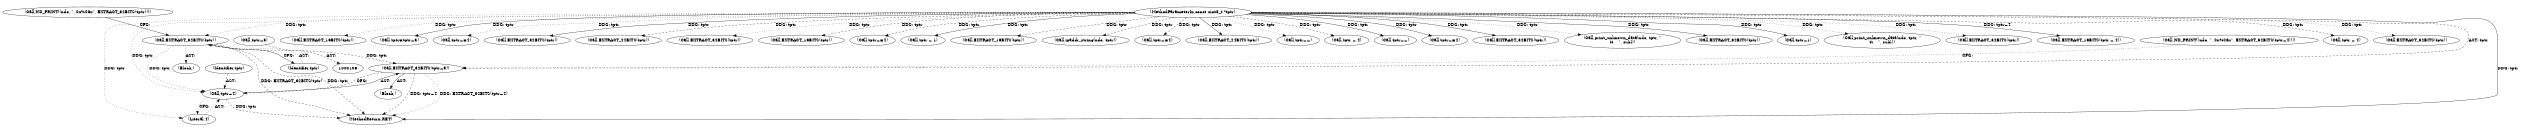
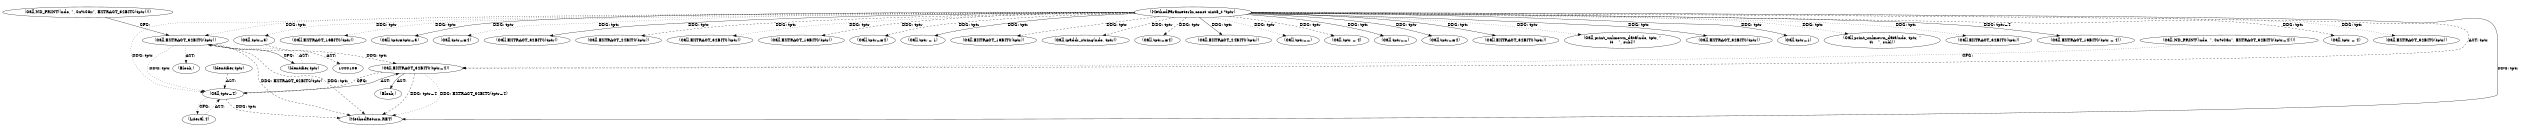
edge "(MethodParameterIn,const uint8_t *tptr)" -> "(Literal,4)": now "(MethodParameterIn,const uint8_t *tptr)" -> "(Call,tptr+3)"
node "(Call,EXTRACT_32BITS(tptr+9))": label "(Call,EXTRACT_32BITS(tptr+9))" -> "(Call,EXTRACT_32BITS(tptr+4))"
